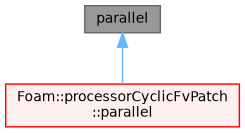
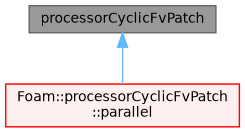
node "parallel": label "parallel" -> "processorCyclicFvPatch"
